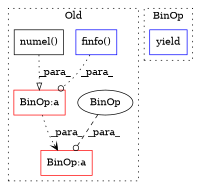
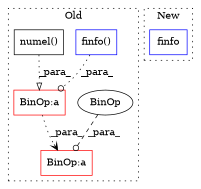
cluster "BinOp": label "BinOp" -> "New"
node "yield": label "yield" -> "finfo"
